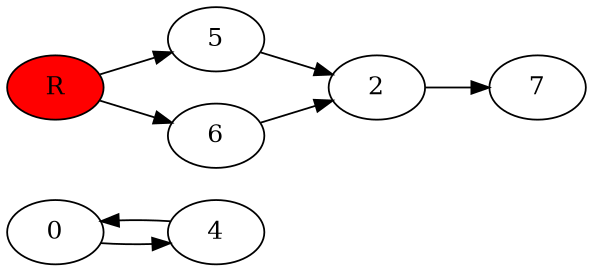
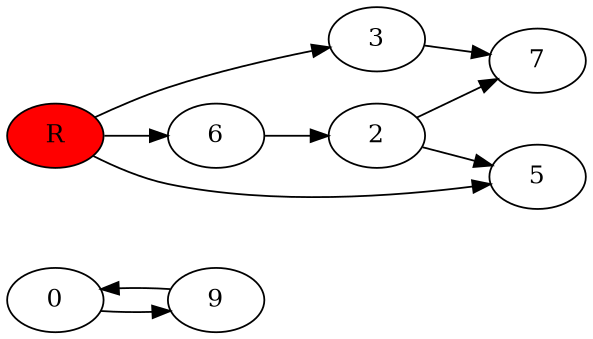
node "3": added
edge "5" -> "2": reversed
node "4": label "4" -> "9"
